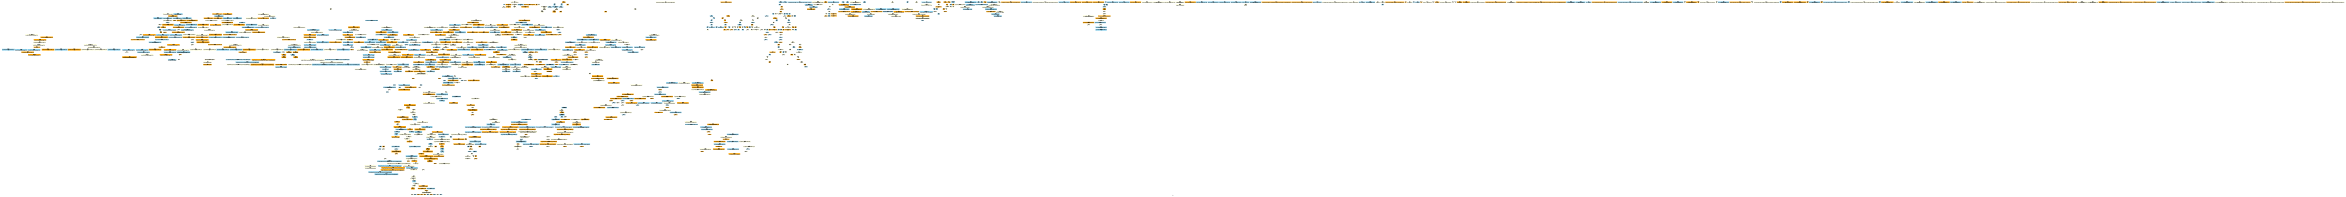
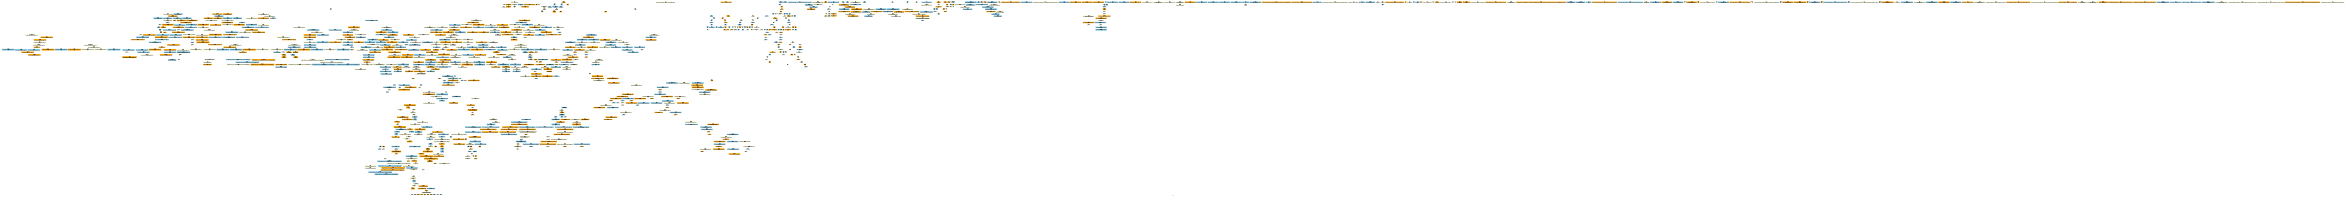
node "NodeID: 743": fillcolor lightyellow -> skyblue
node "NodeID: 1195": fillcolor skyblue -> orange
